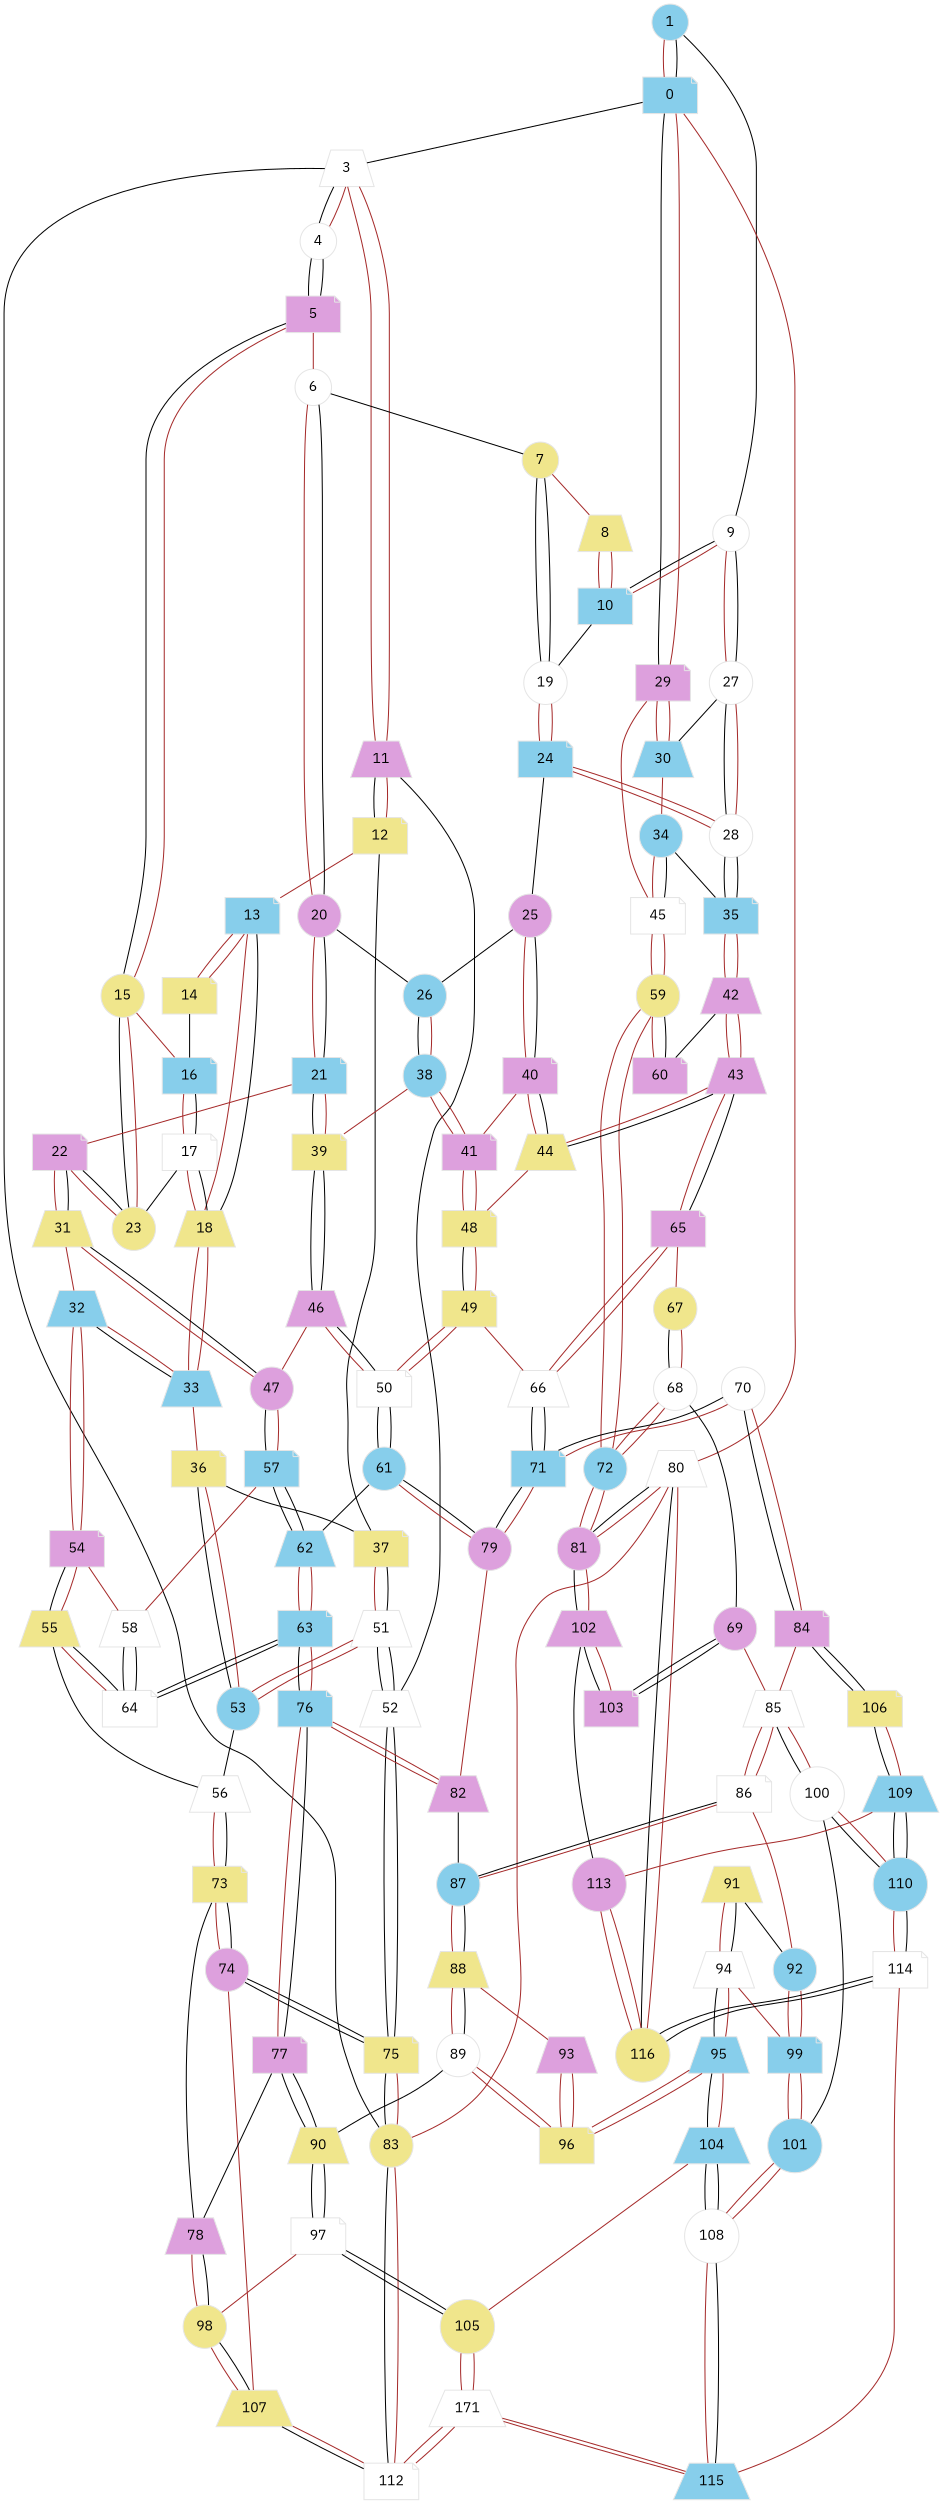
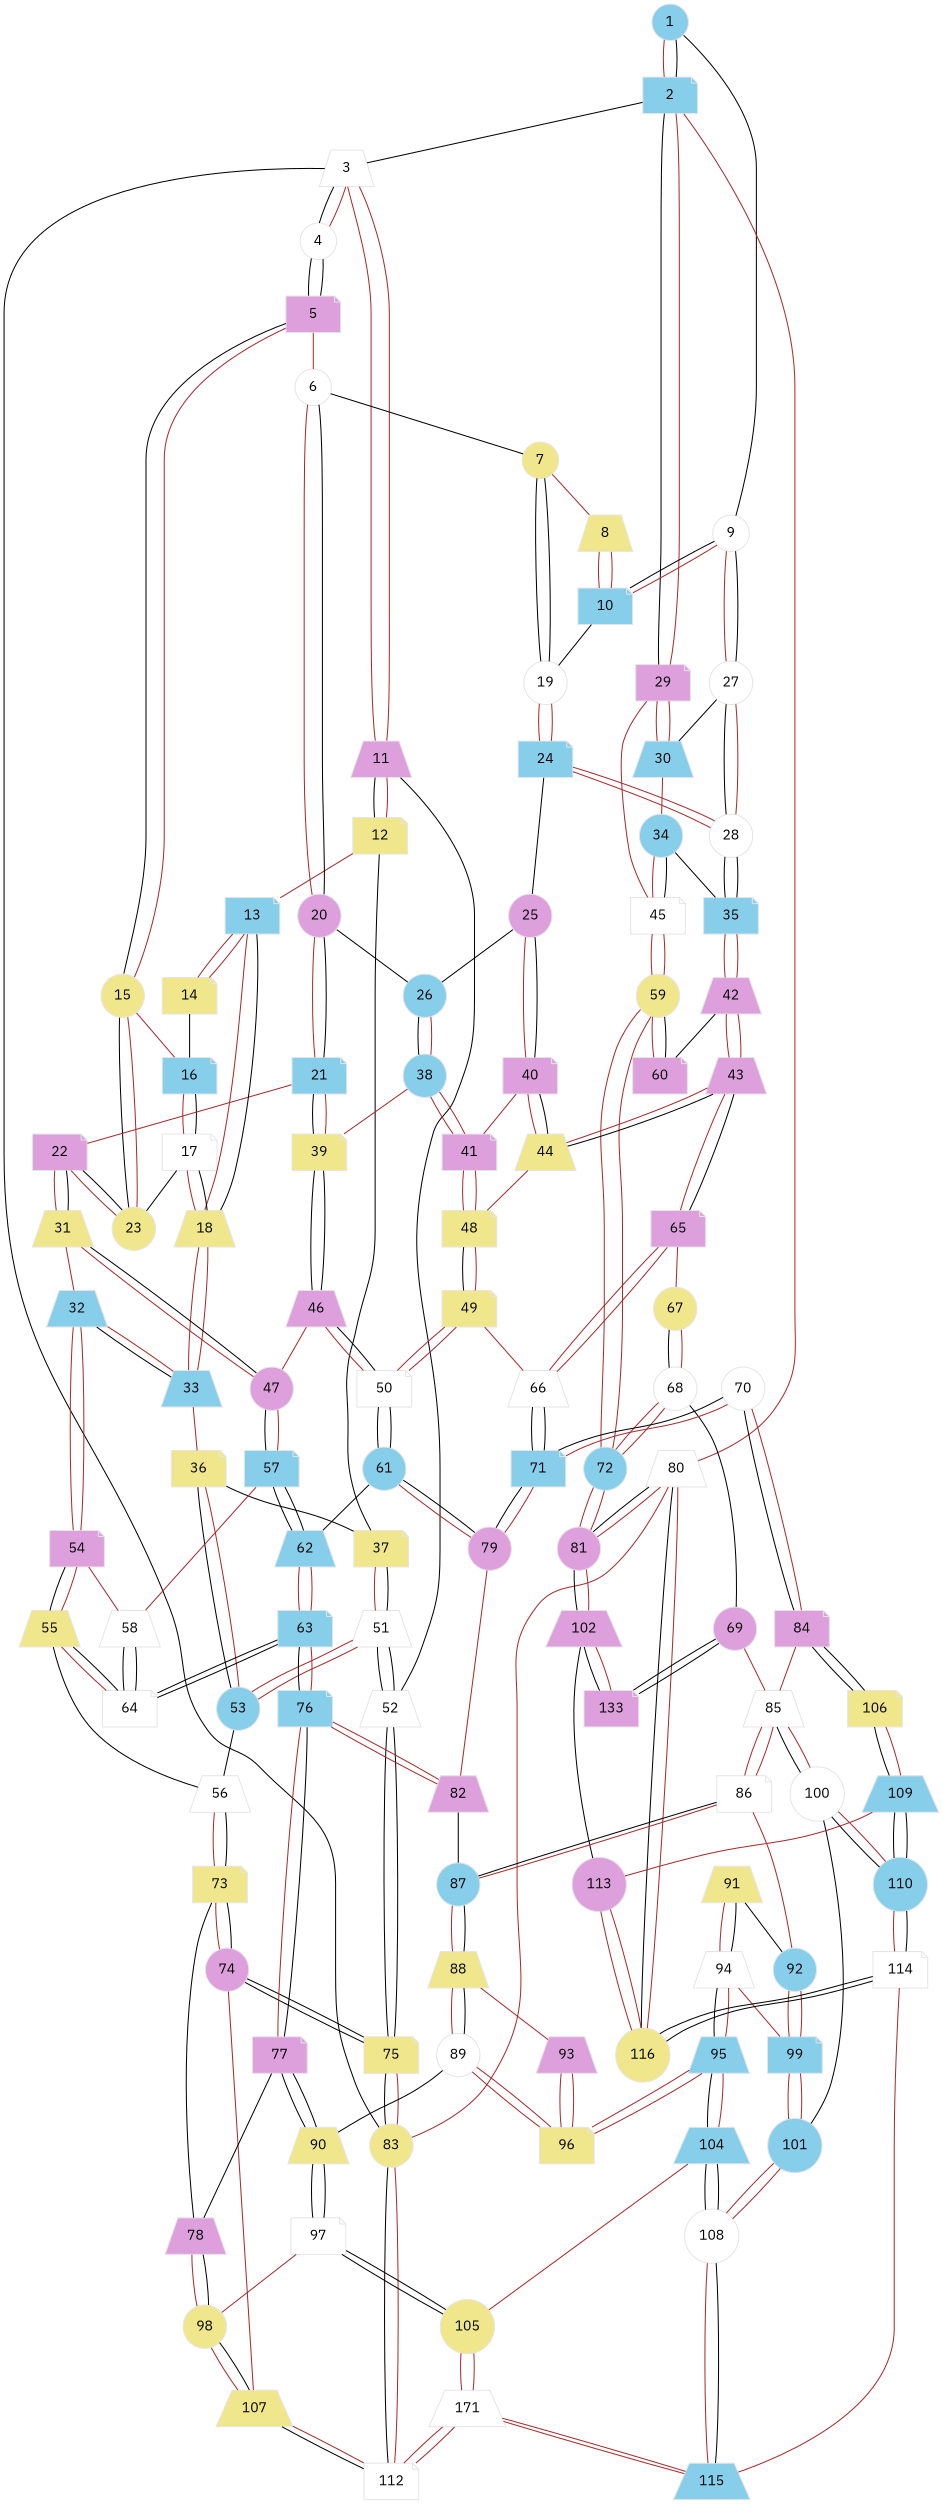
node "0": label "0" -> "2"
node "103": label "103" -> "133"
